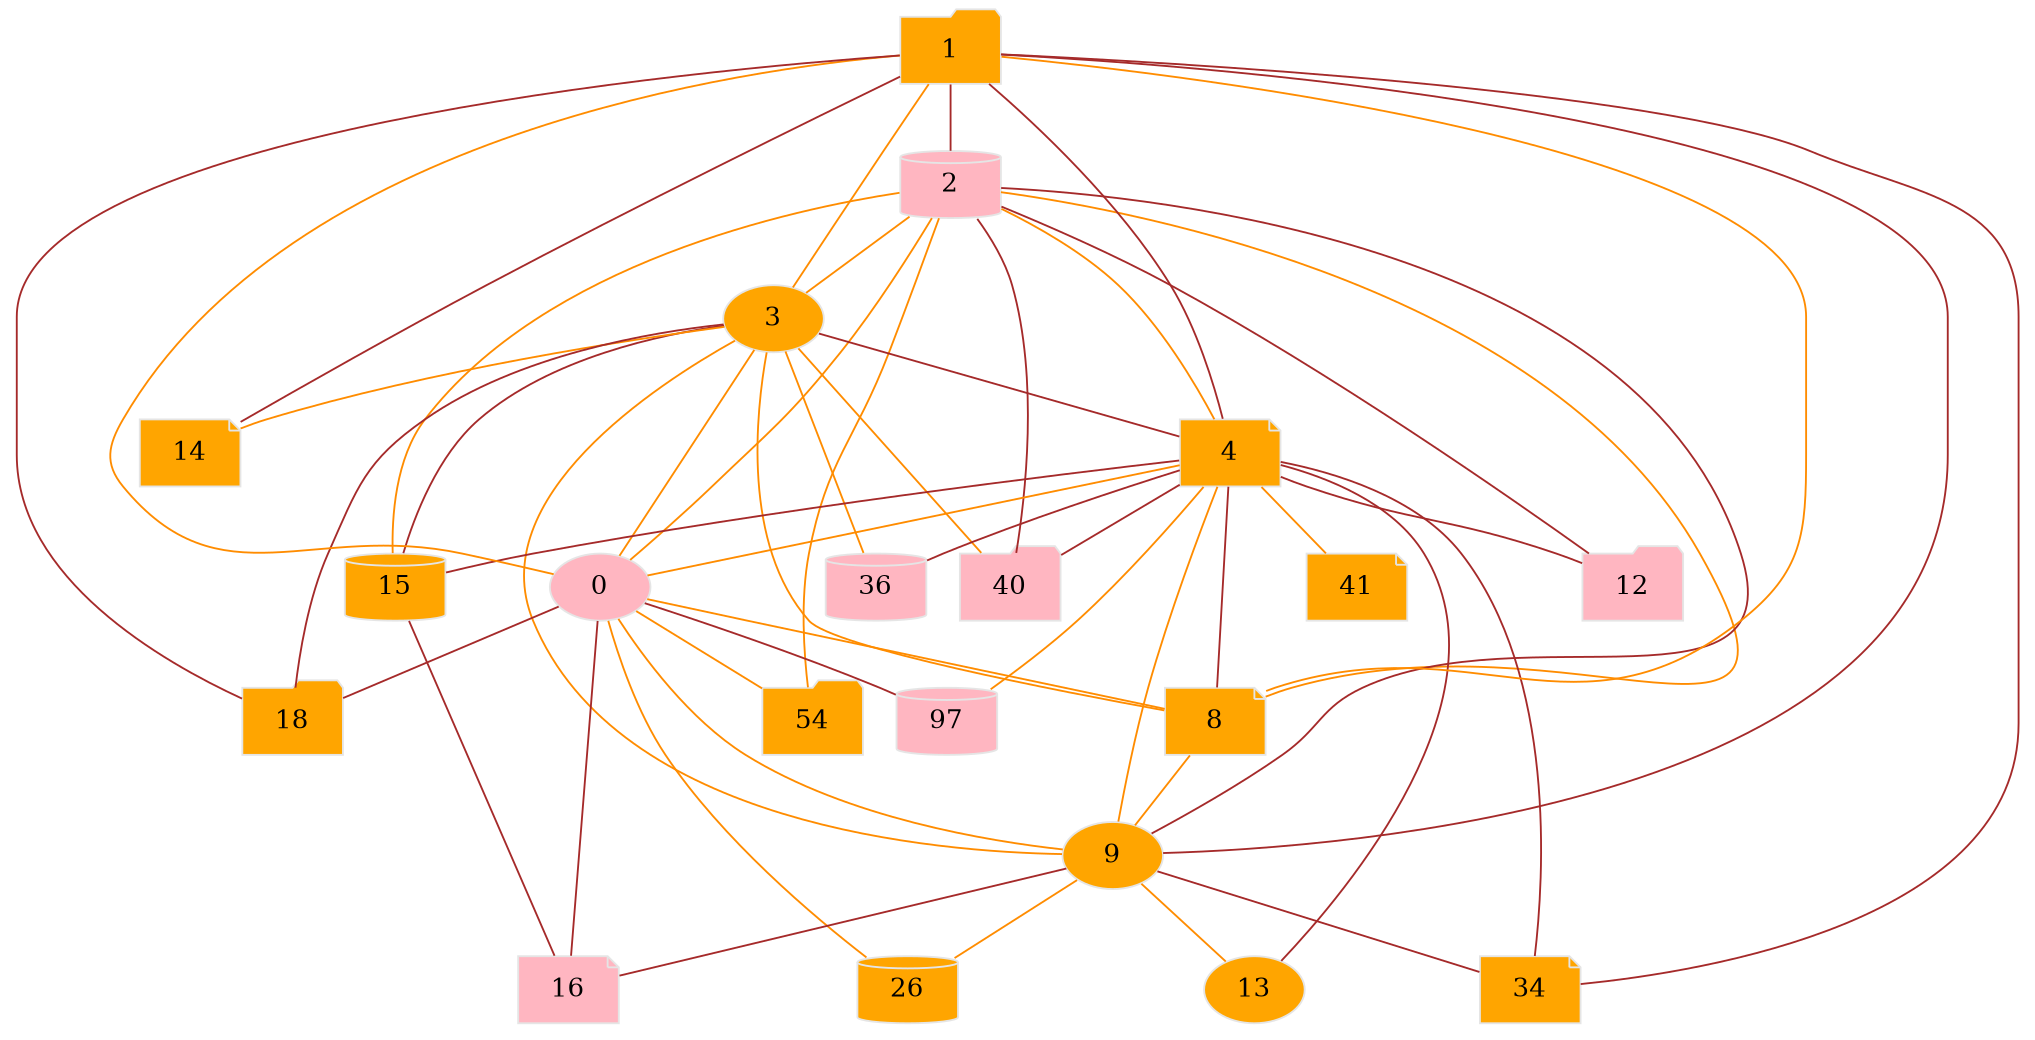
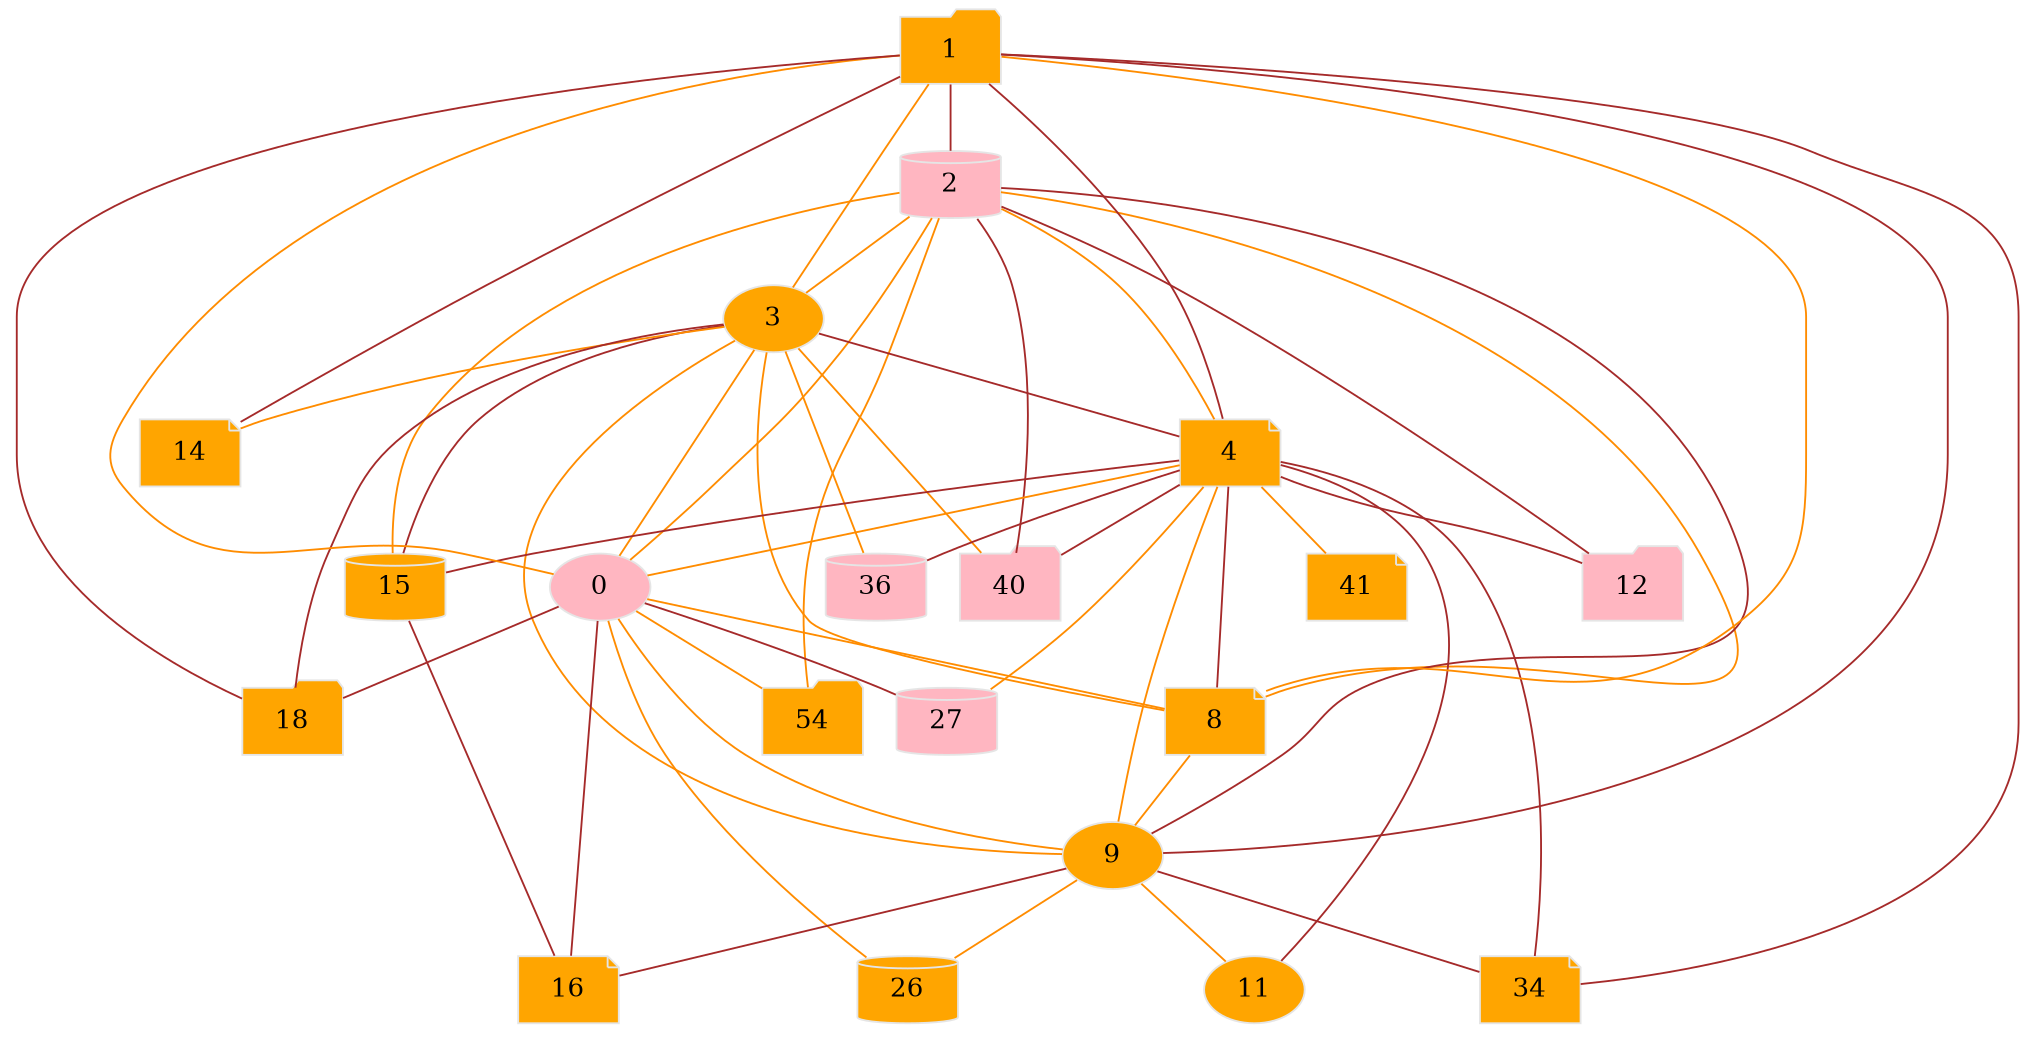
node "97": label "97" -> "27"
node "16": fillcolor lightpink -> orange
node "13": label "13" -> "11"
